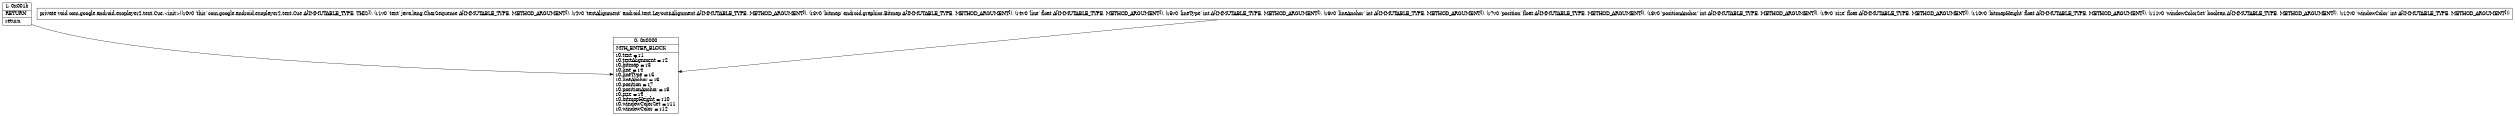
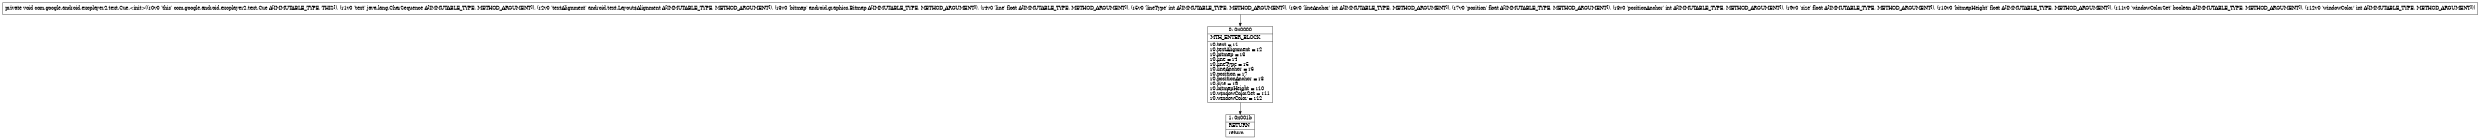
edge "1: 0x001b" -> "0: 0x0000": reversed
